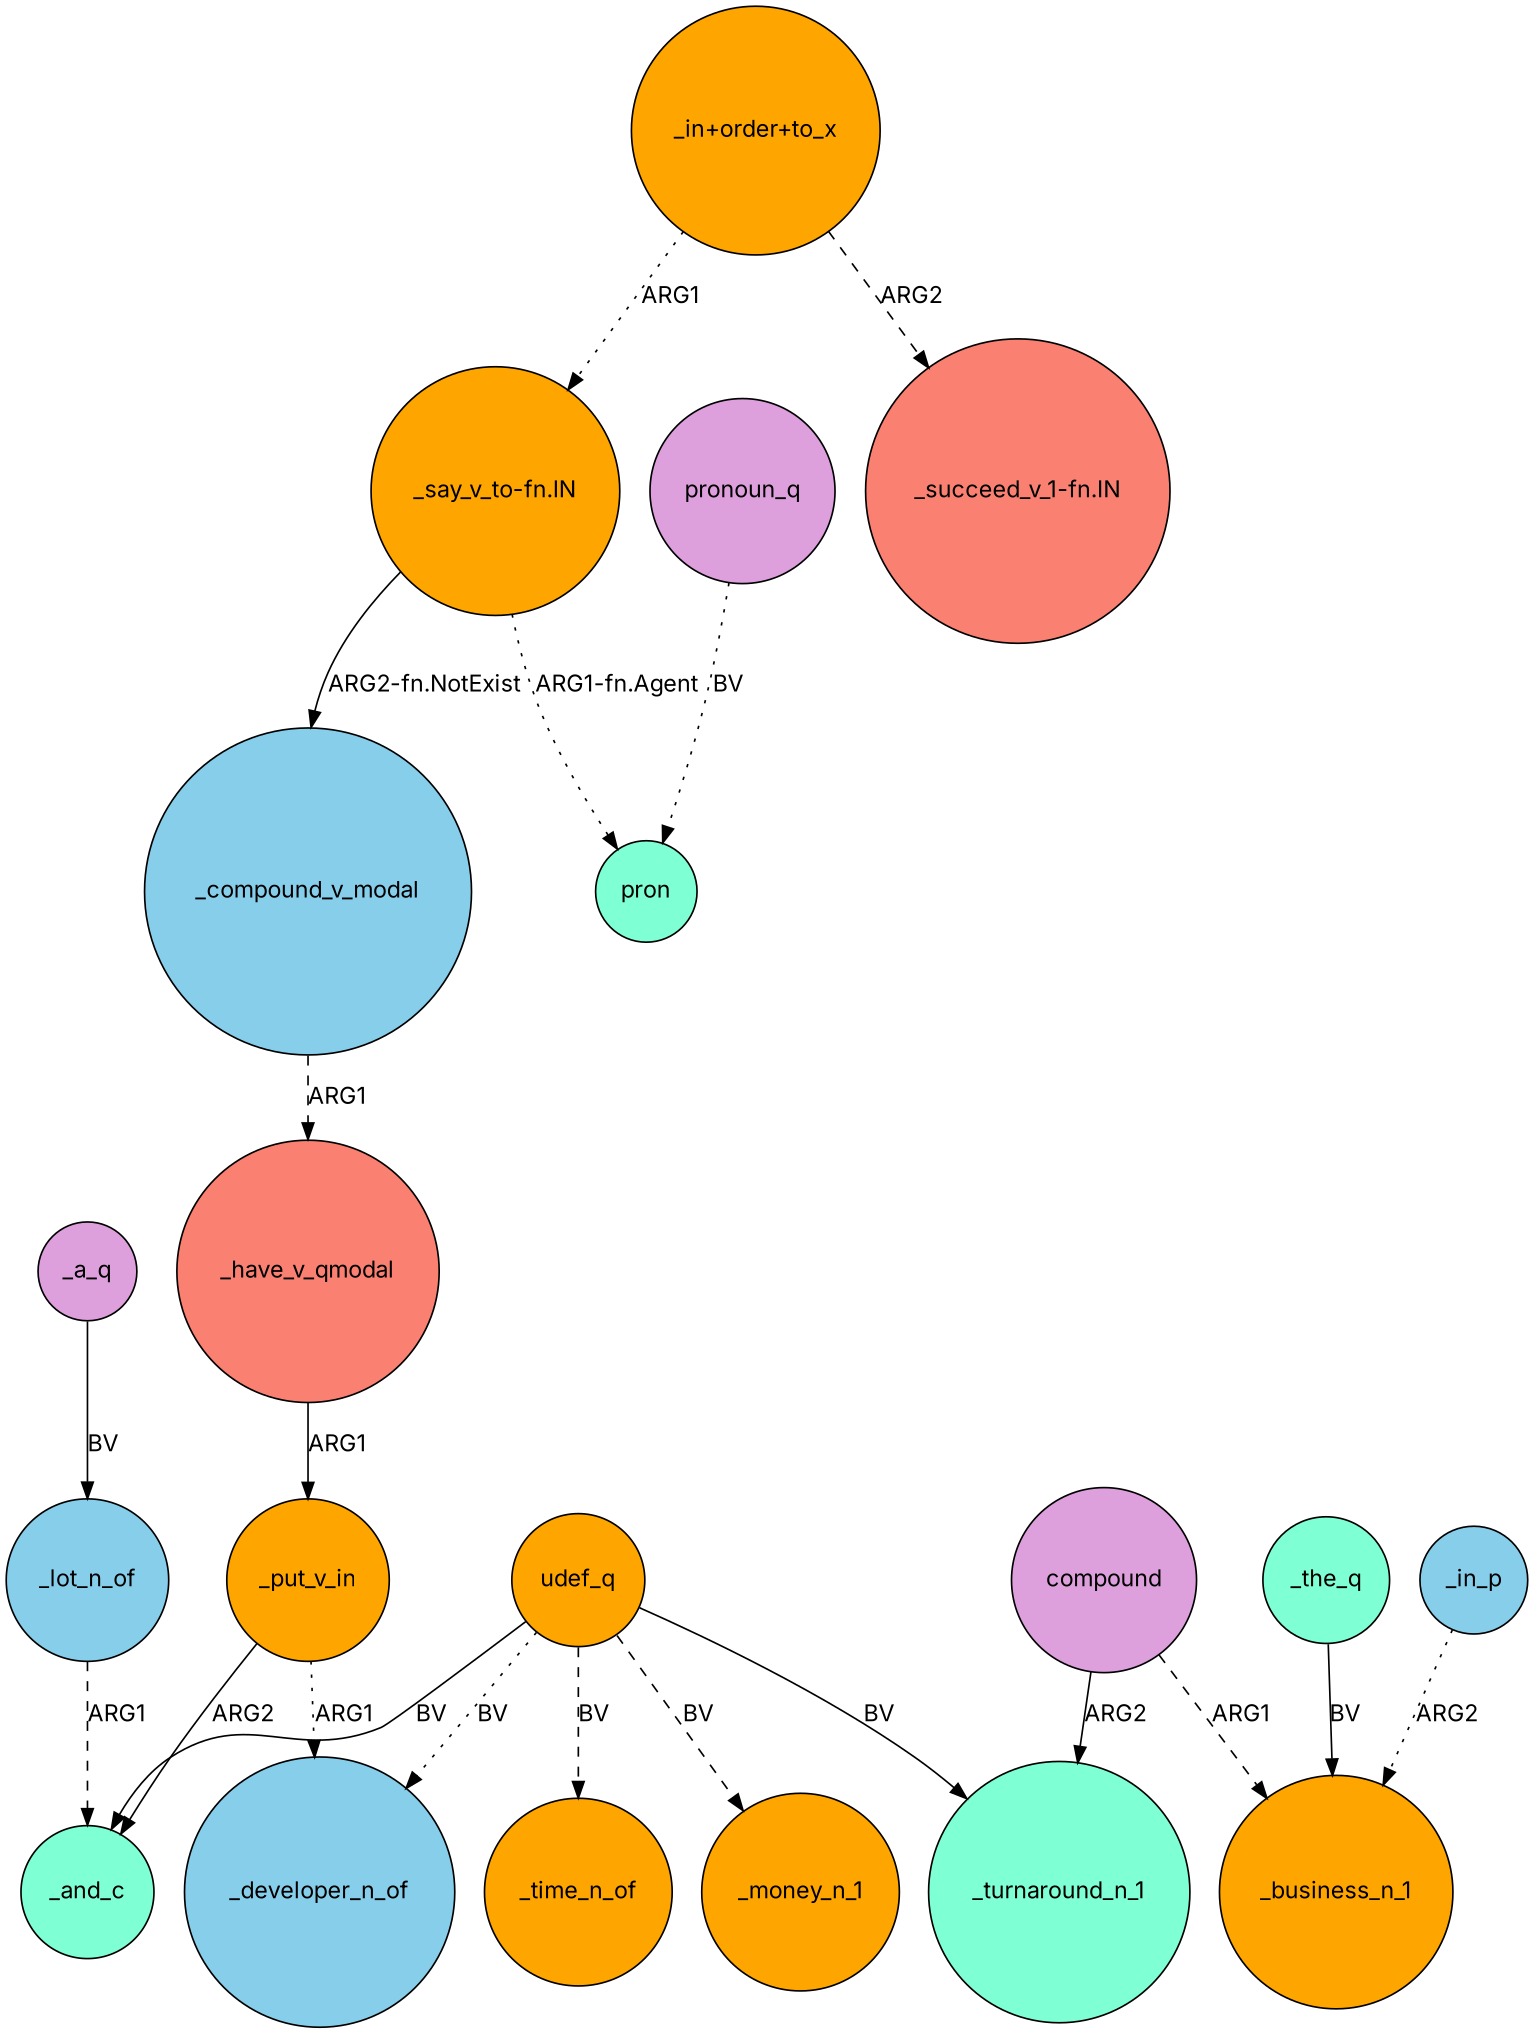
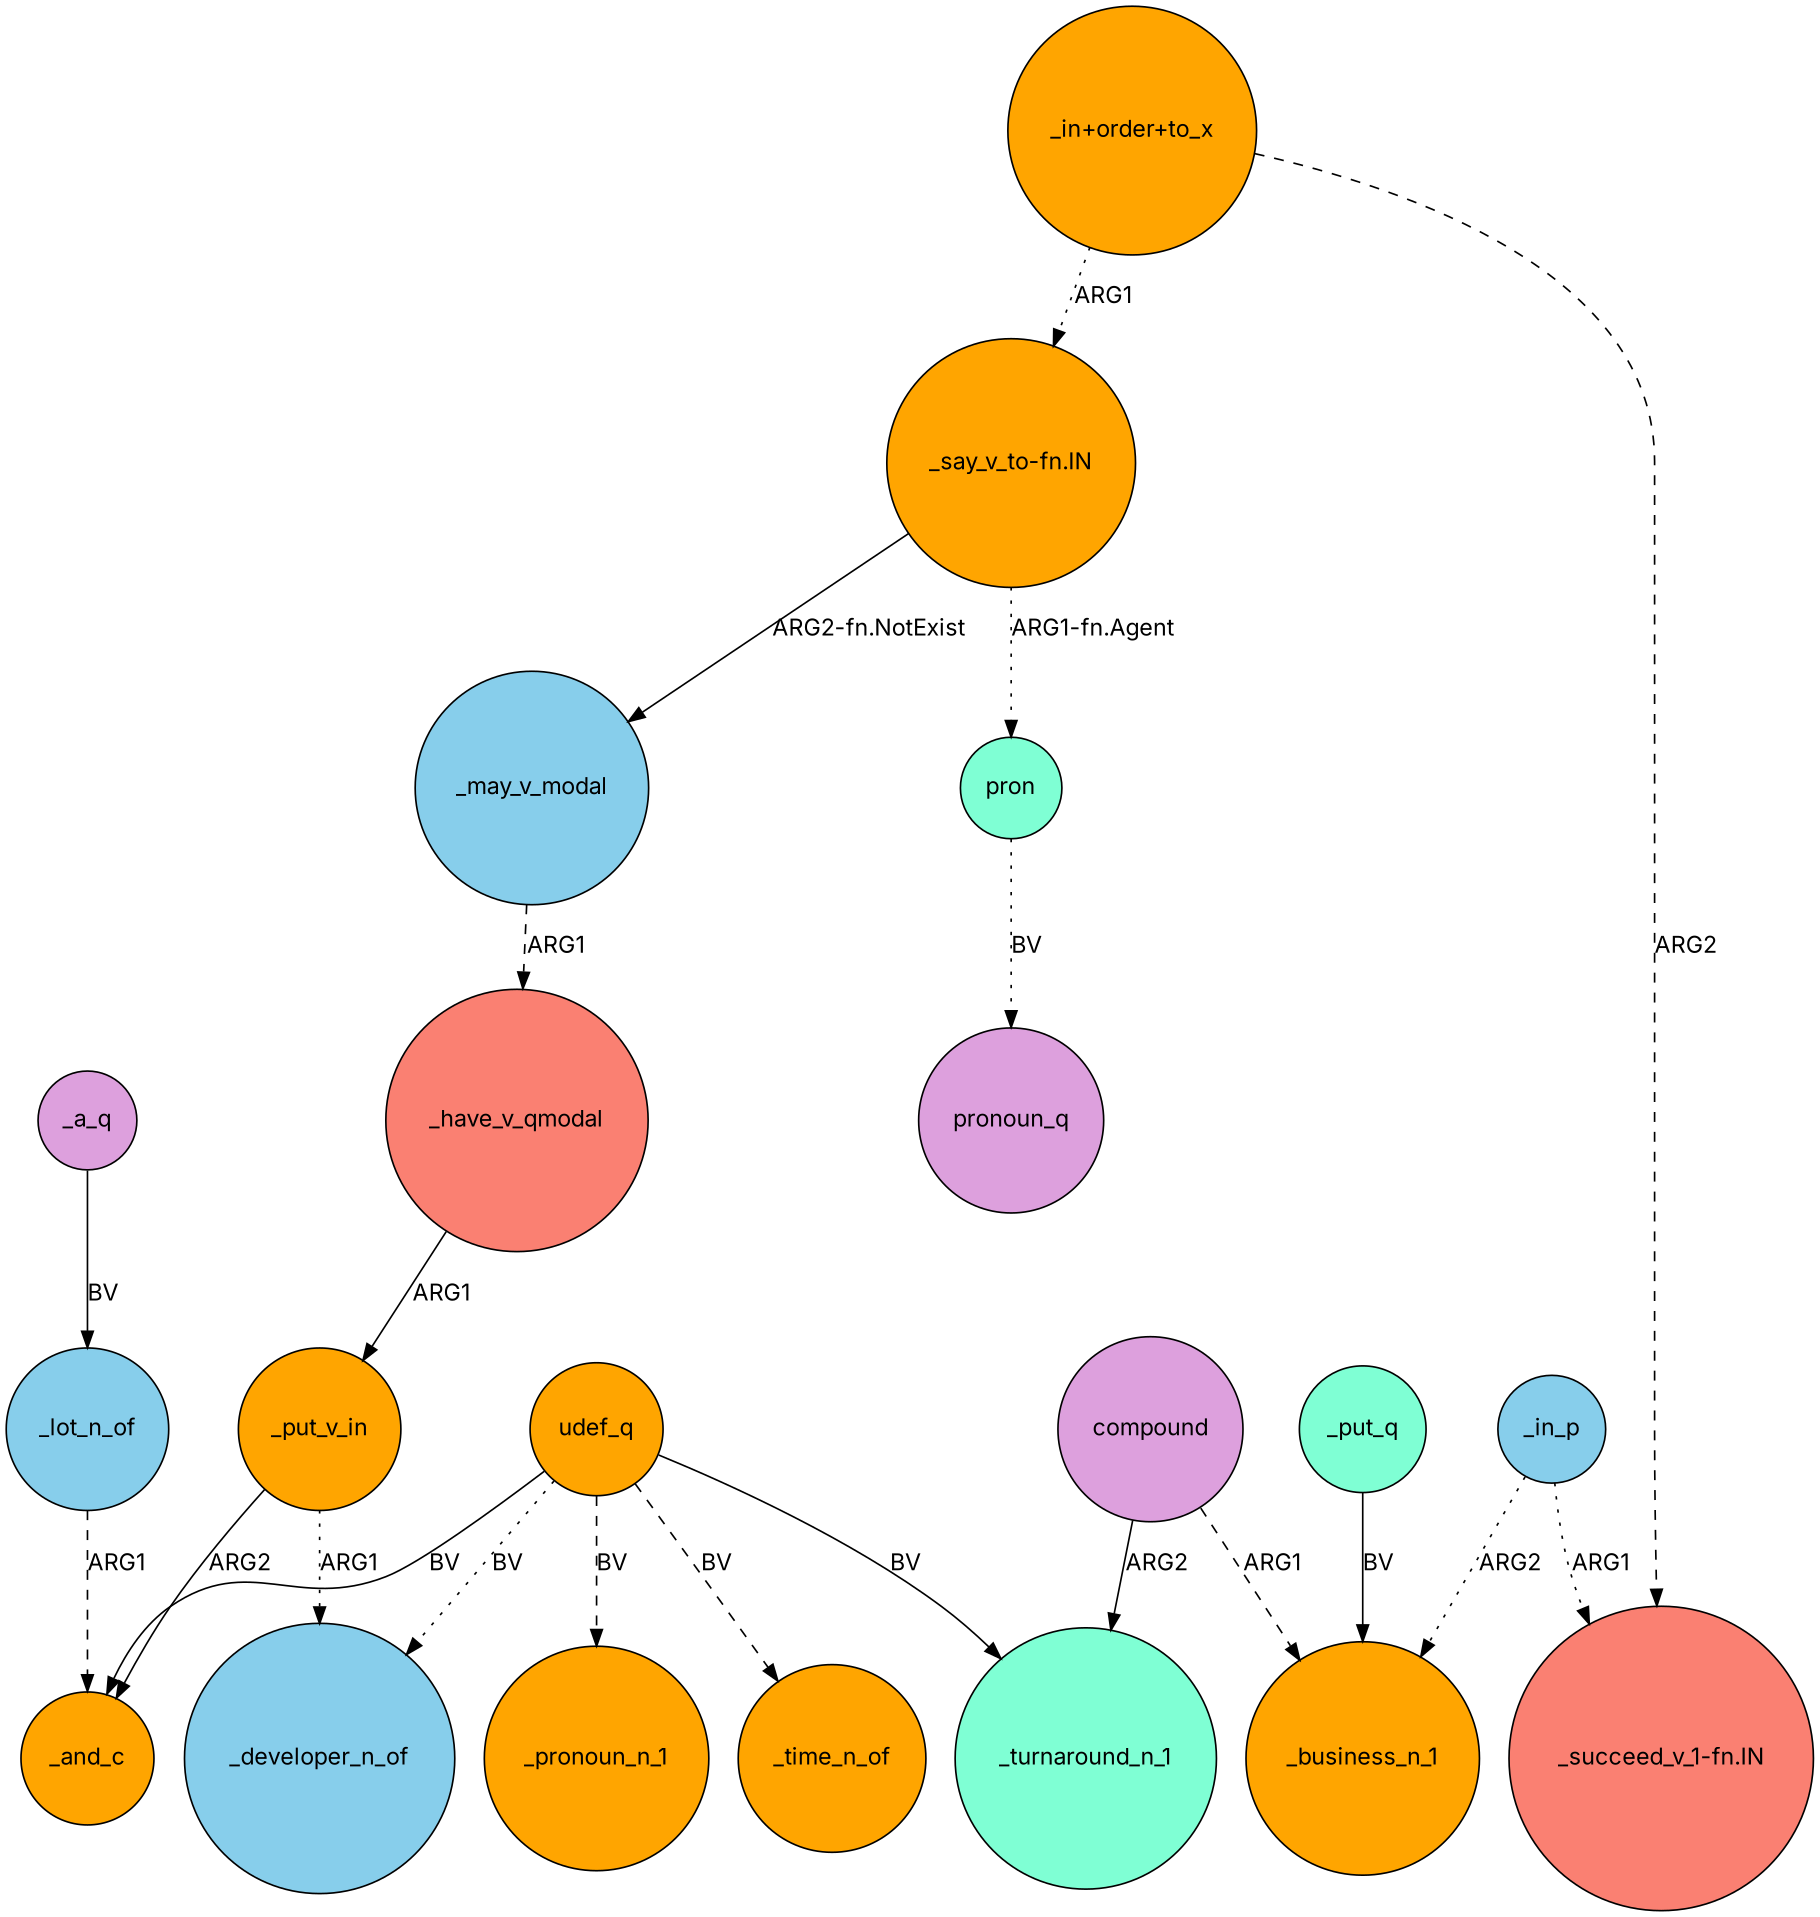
edge "pronoun_q" -> "pron": reversed
node "_compound_v_modal": label "_compound_v_modal" -> "_may_v_modal"
edge "_in_p" -> "_succeed_v_1-fn.IN": added, label "ARG1"
node "_the_q": label "_the_q" -> "_put_q"
node "_and_c": fillcolor aquamarine -> orange
node "_money_n_1": label "_money_n_1" -> "_pronoun_n_1"
